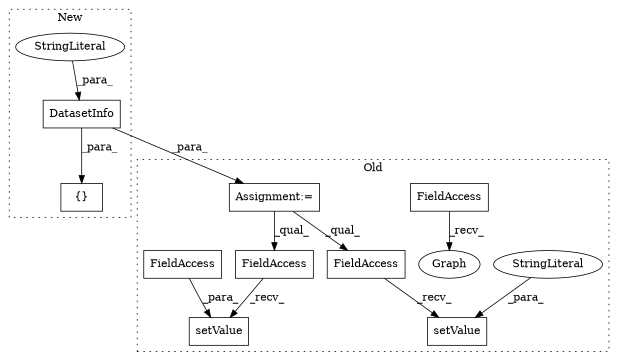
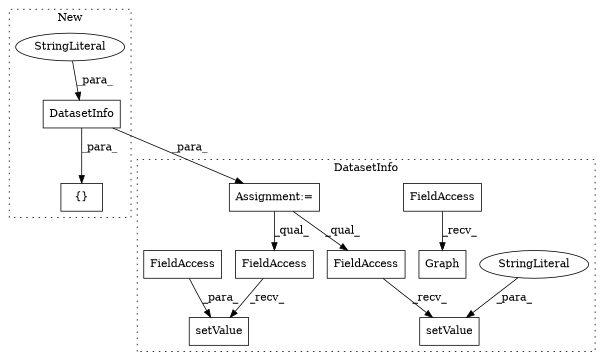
cluster "Old": label "Old" -> "DatasetInfo"
node "Graph": shape ellipse -> box
